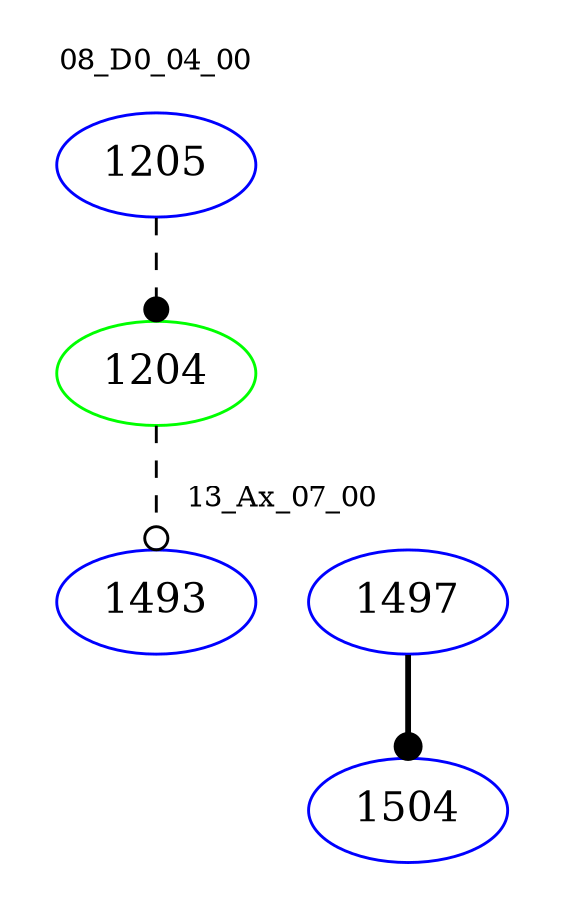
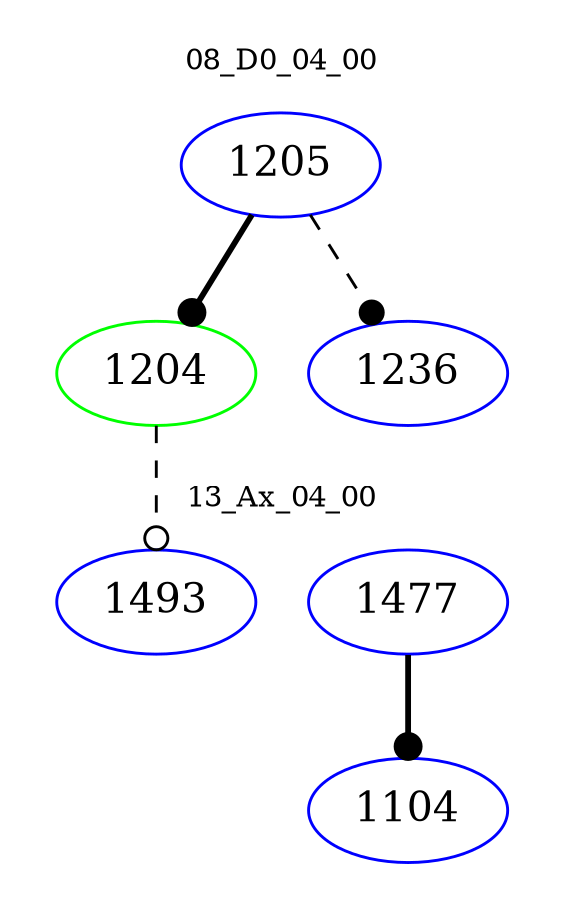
edge "1205" -> "1204": style dashed -> bold
node "1236": added
cluster "13_Ax_07_00": label "13_Ax_07_00" -> "13_Ax_04_00"
node "1497": label "1497" -> "1477"
node "1504": label "1504" -> "1104"
